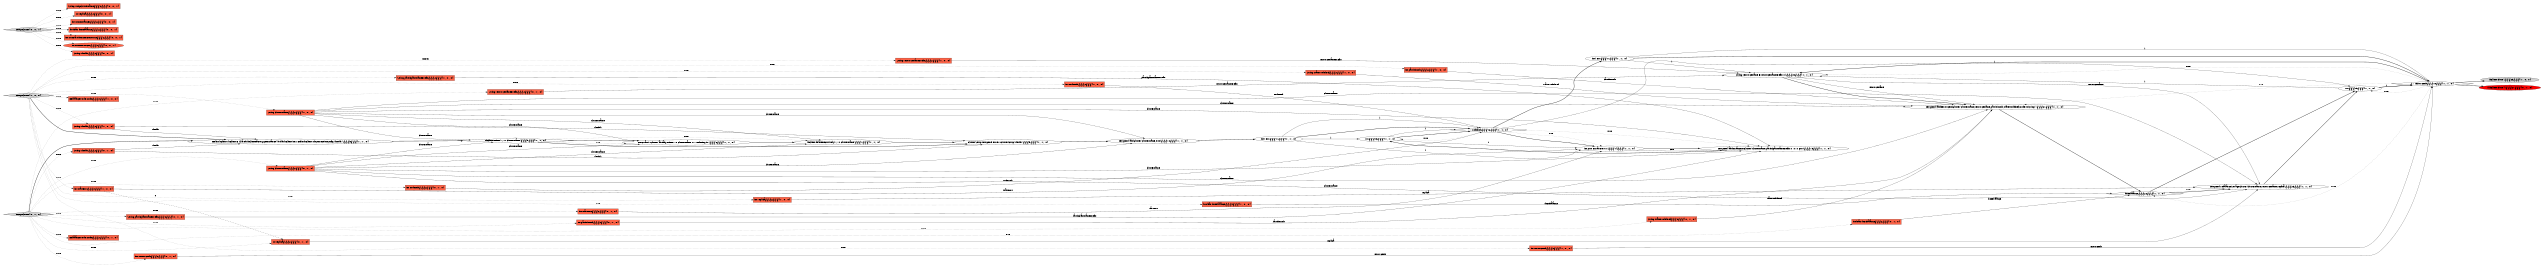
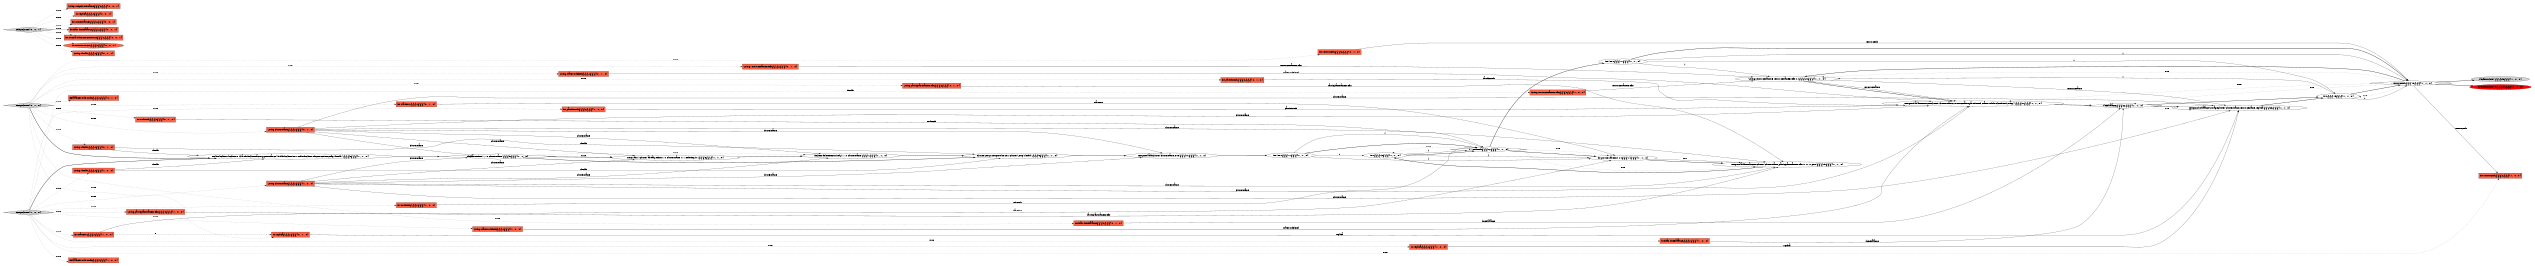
edge "i < nodesNb@@@12@@@['1', '1', '0']" -> "i++@@@19@@@['1', '1', '0']": now "int i = 0@@@17@@@['1', '1', '0']" -> "i++@@@19@@@['1', '1', '0']"
edge "int resourceNb@@@2@@@['1', '0', '0']" -> "i < resourceNb@@@18@@@['1', '1', '0']": reversed
